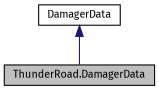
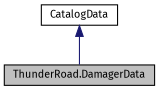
node "DamagerData": label "DamagerData" -> "CatalogData"
